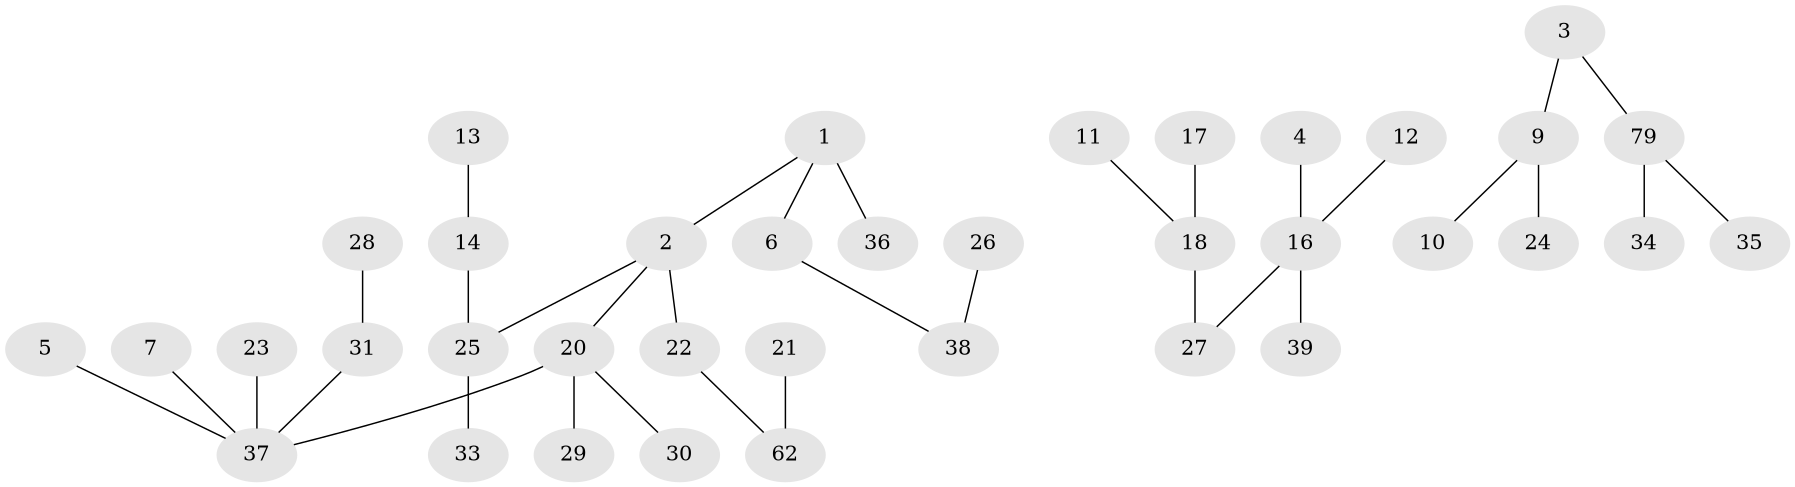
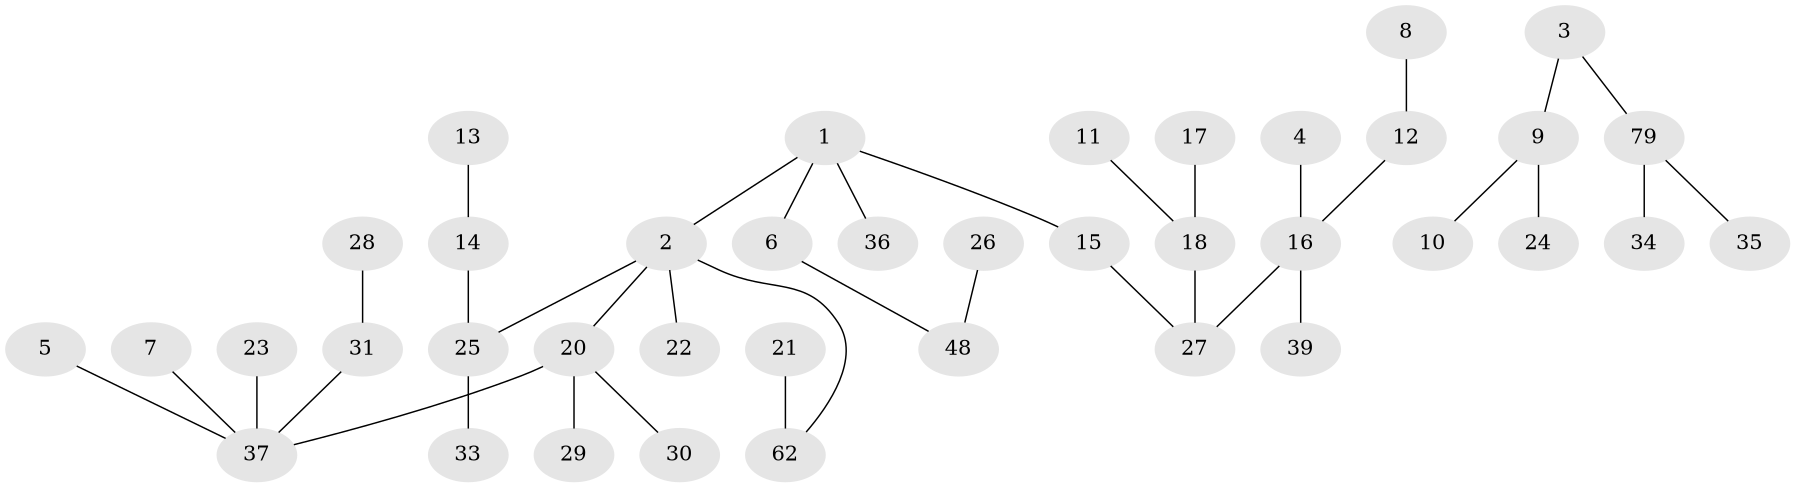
node "8": added
node "15": added
node "38": label "38" -> "48"
edge "22" -- "62": now "2" -- "62"
